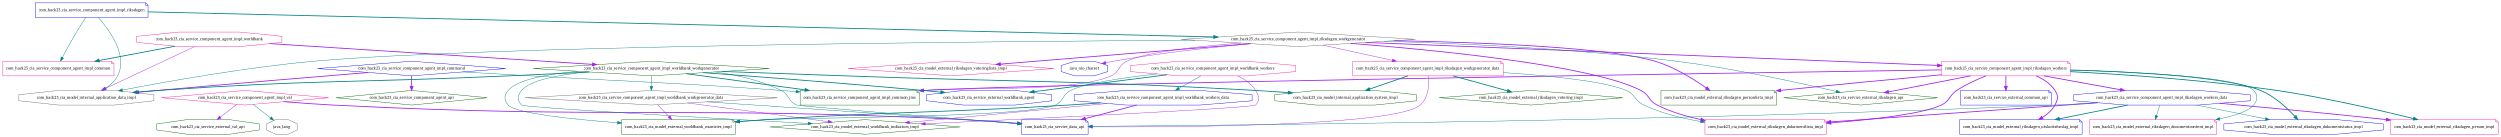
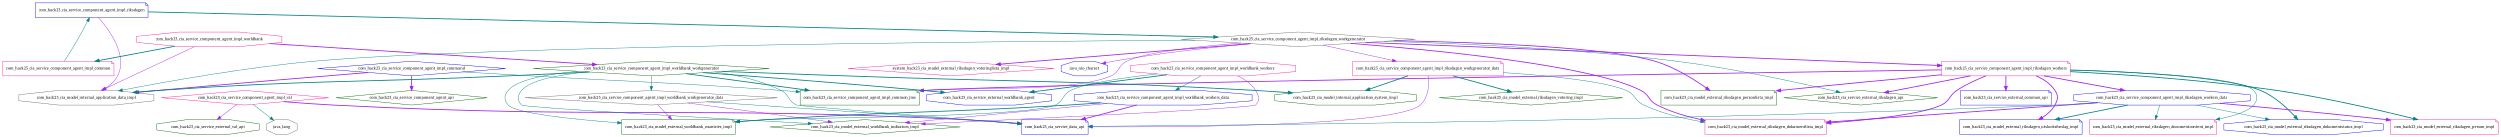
edge "com_hack23_cia_service_component_agent_impl_riksdagen" -> "com_hack23_cia_service_component_agent_impl_common": reversed
edge "com_hack23_cia_service_component_agent_impl_riksdagen" -> "com_hack23_cia_model_internal_application_data_impl": color teal -> purple
node "com_hack23_cia_model_external_riksdagen_voteringlista_impl": label "com_hack23_cia_model_external_riksdagen_voteringlista_impl" -> "system_hack23_cia_model_external_riksdagen_voteringlista_impl"
